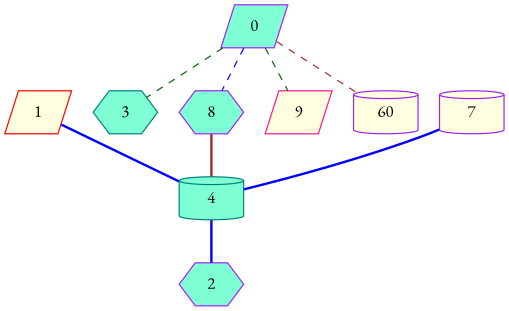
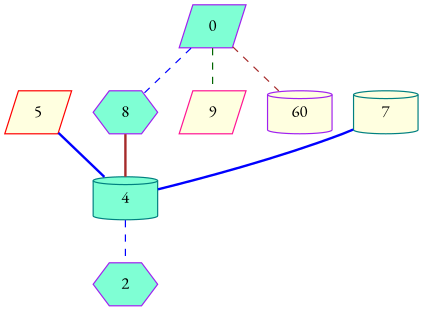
node "1": label "1" -> "5"
node "3": removed
node "7": color purple -> teal
edge "4" -- "2": style bold -> dashed
